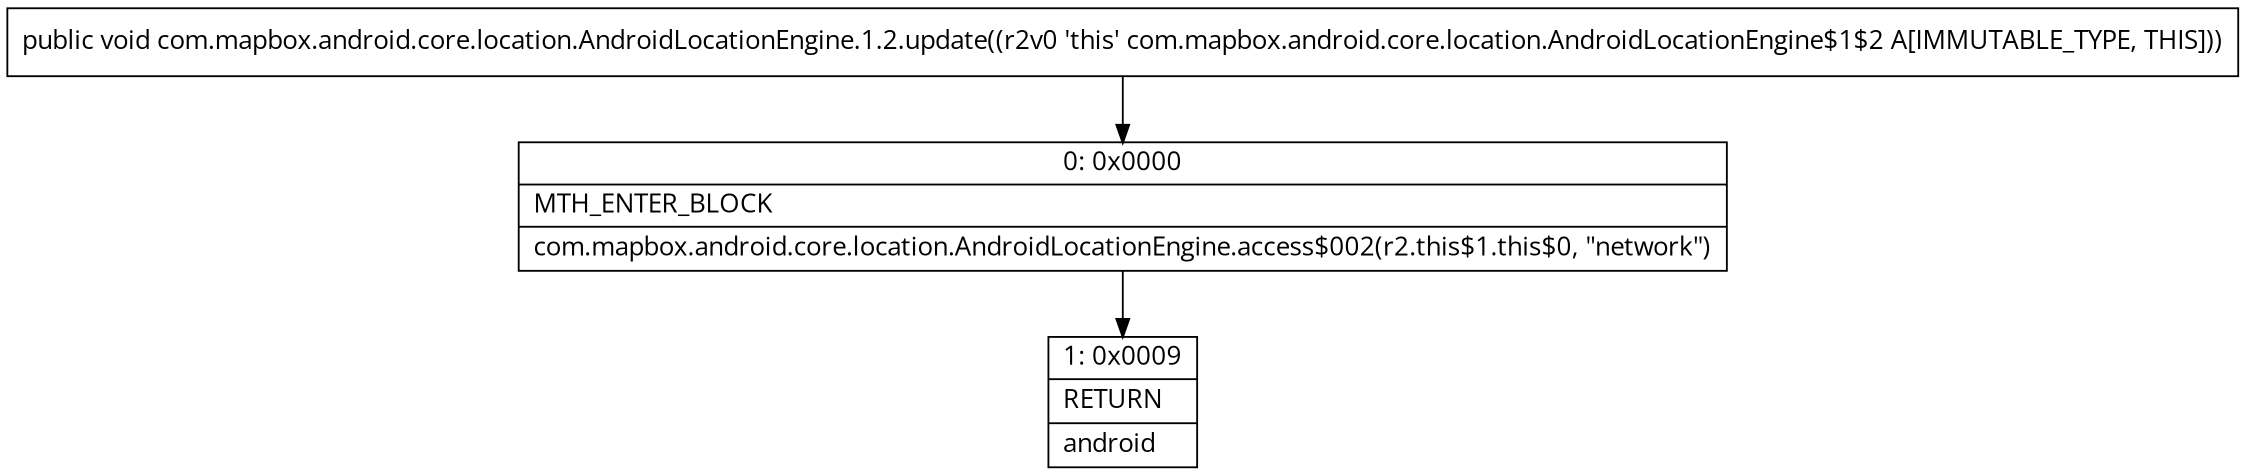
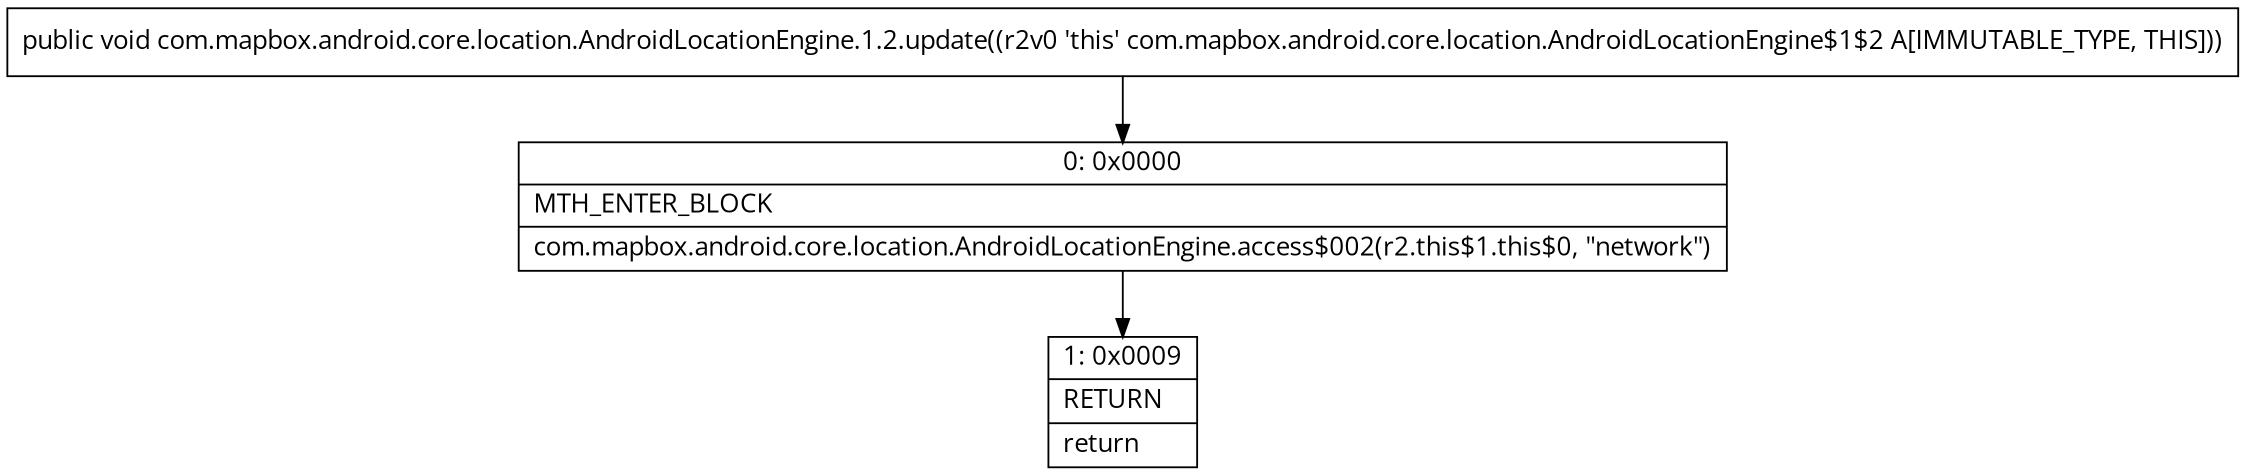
node "1: 0x0009": text "android" -> "return"
